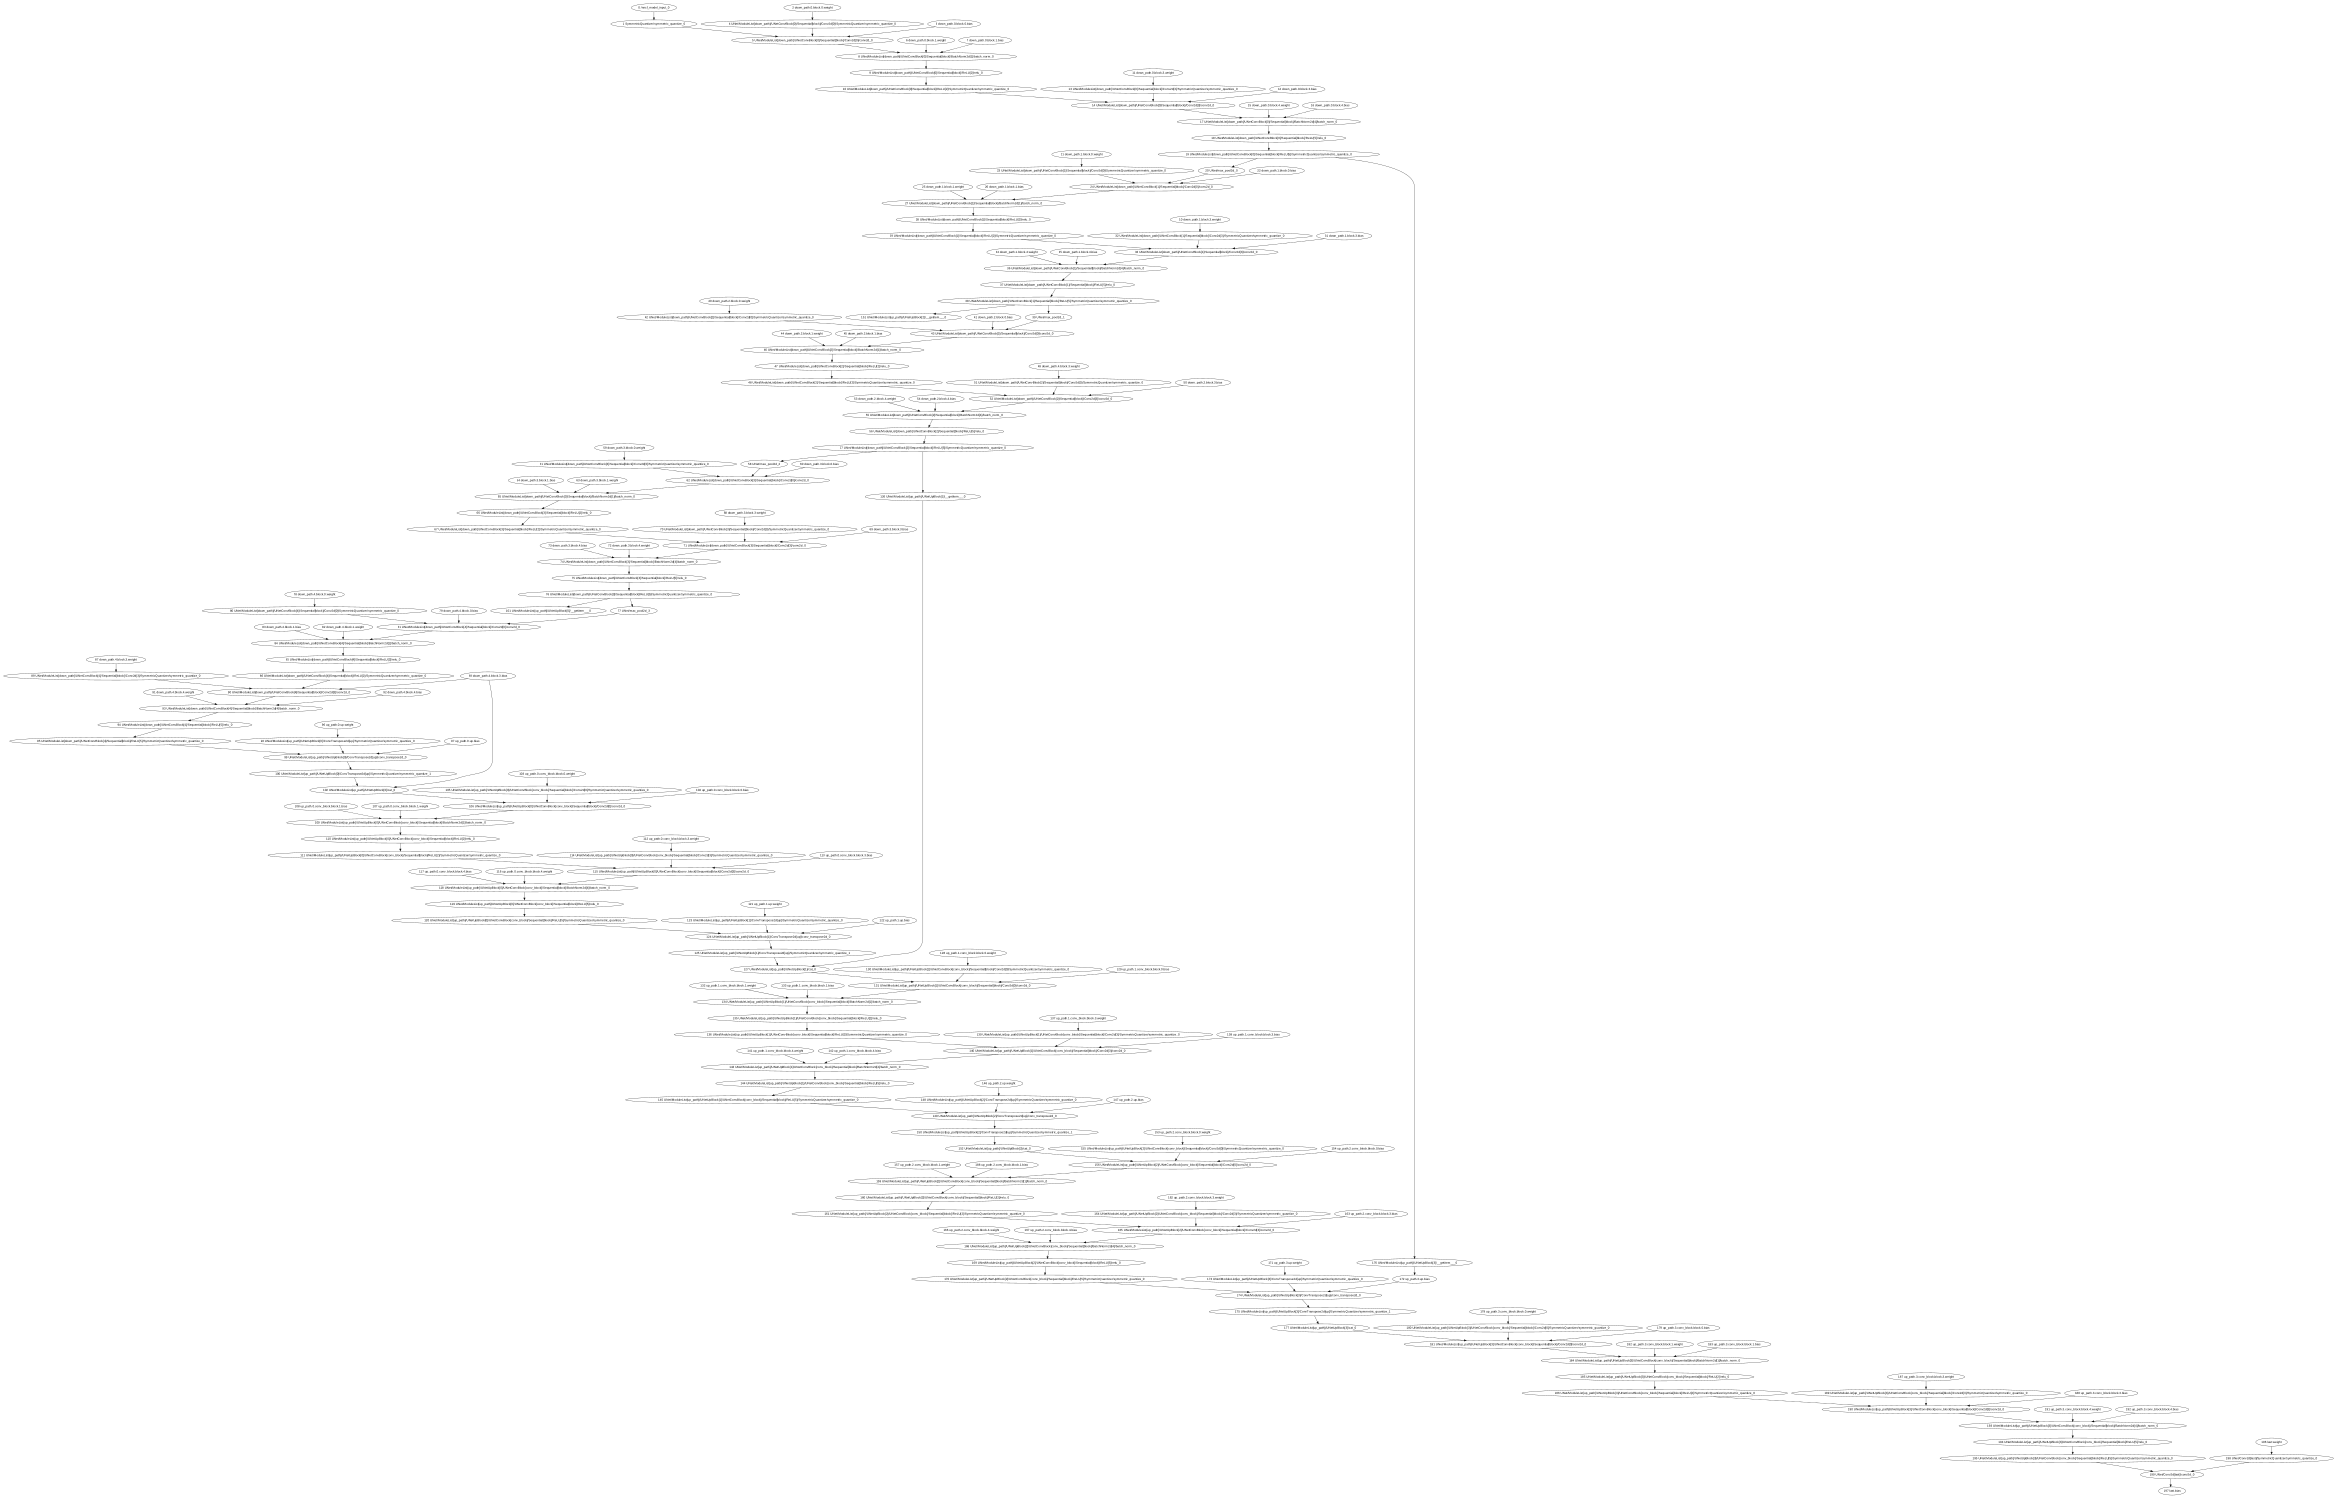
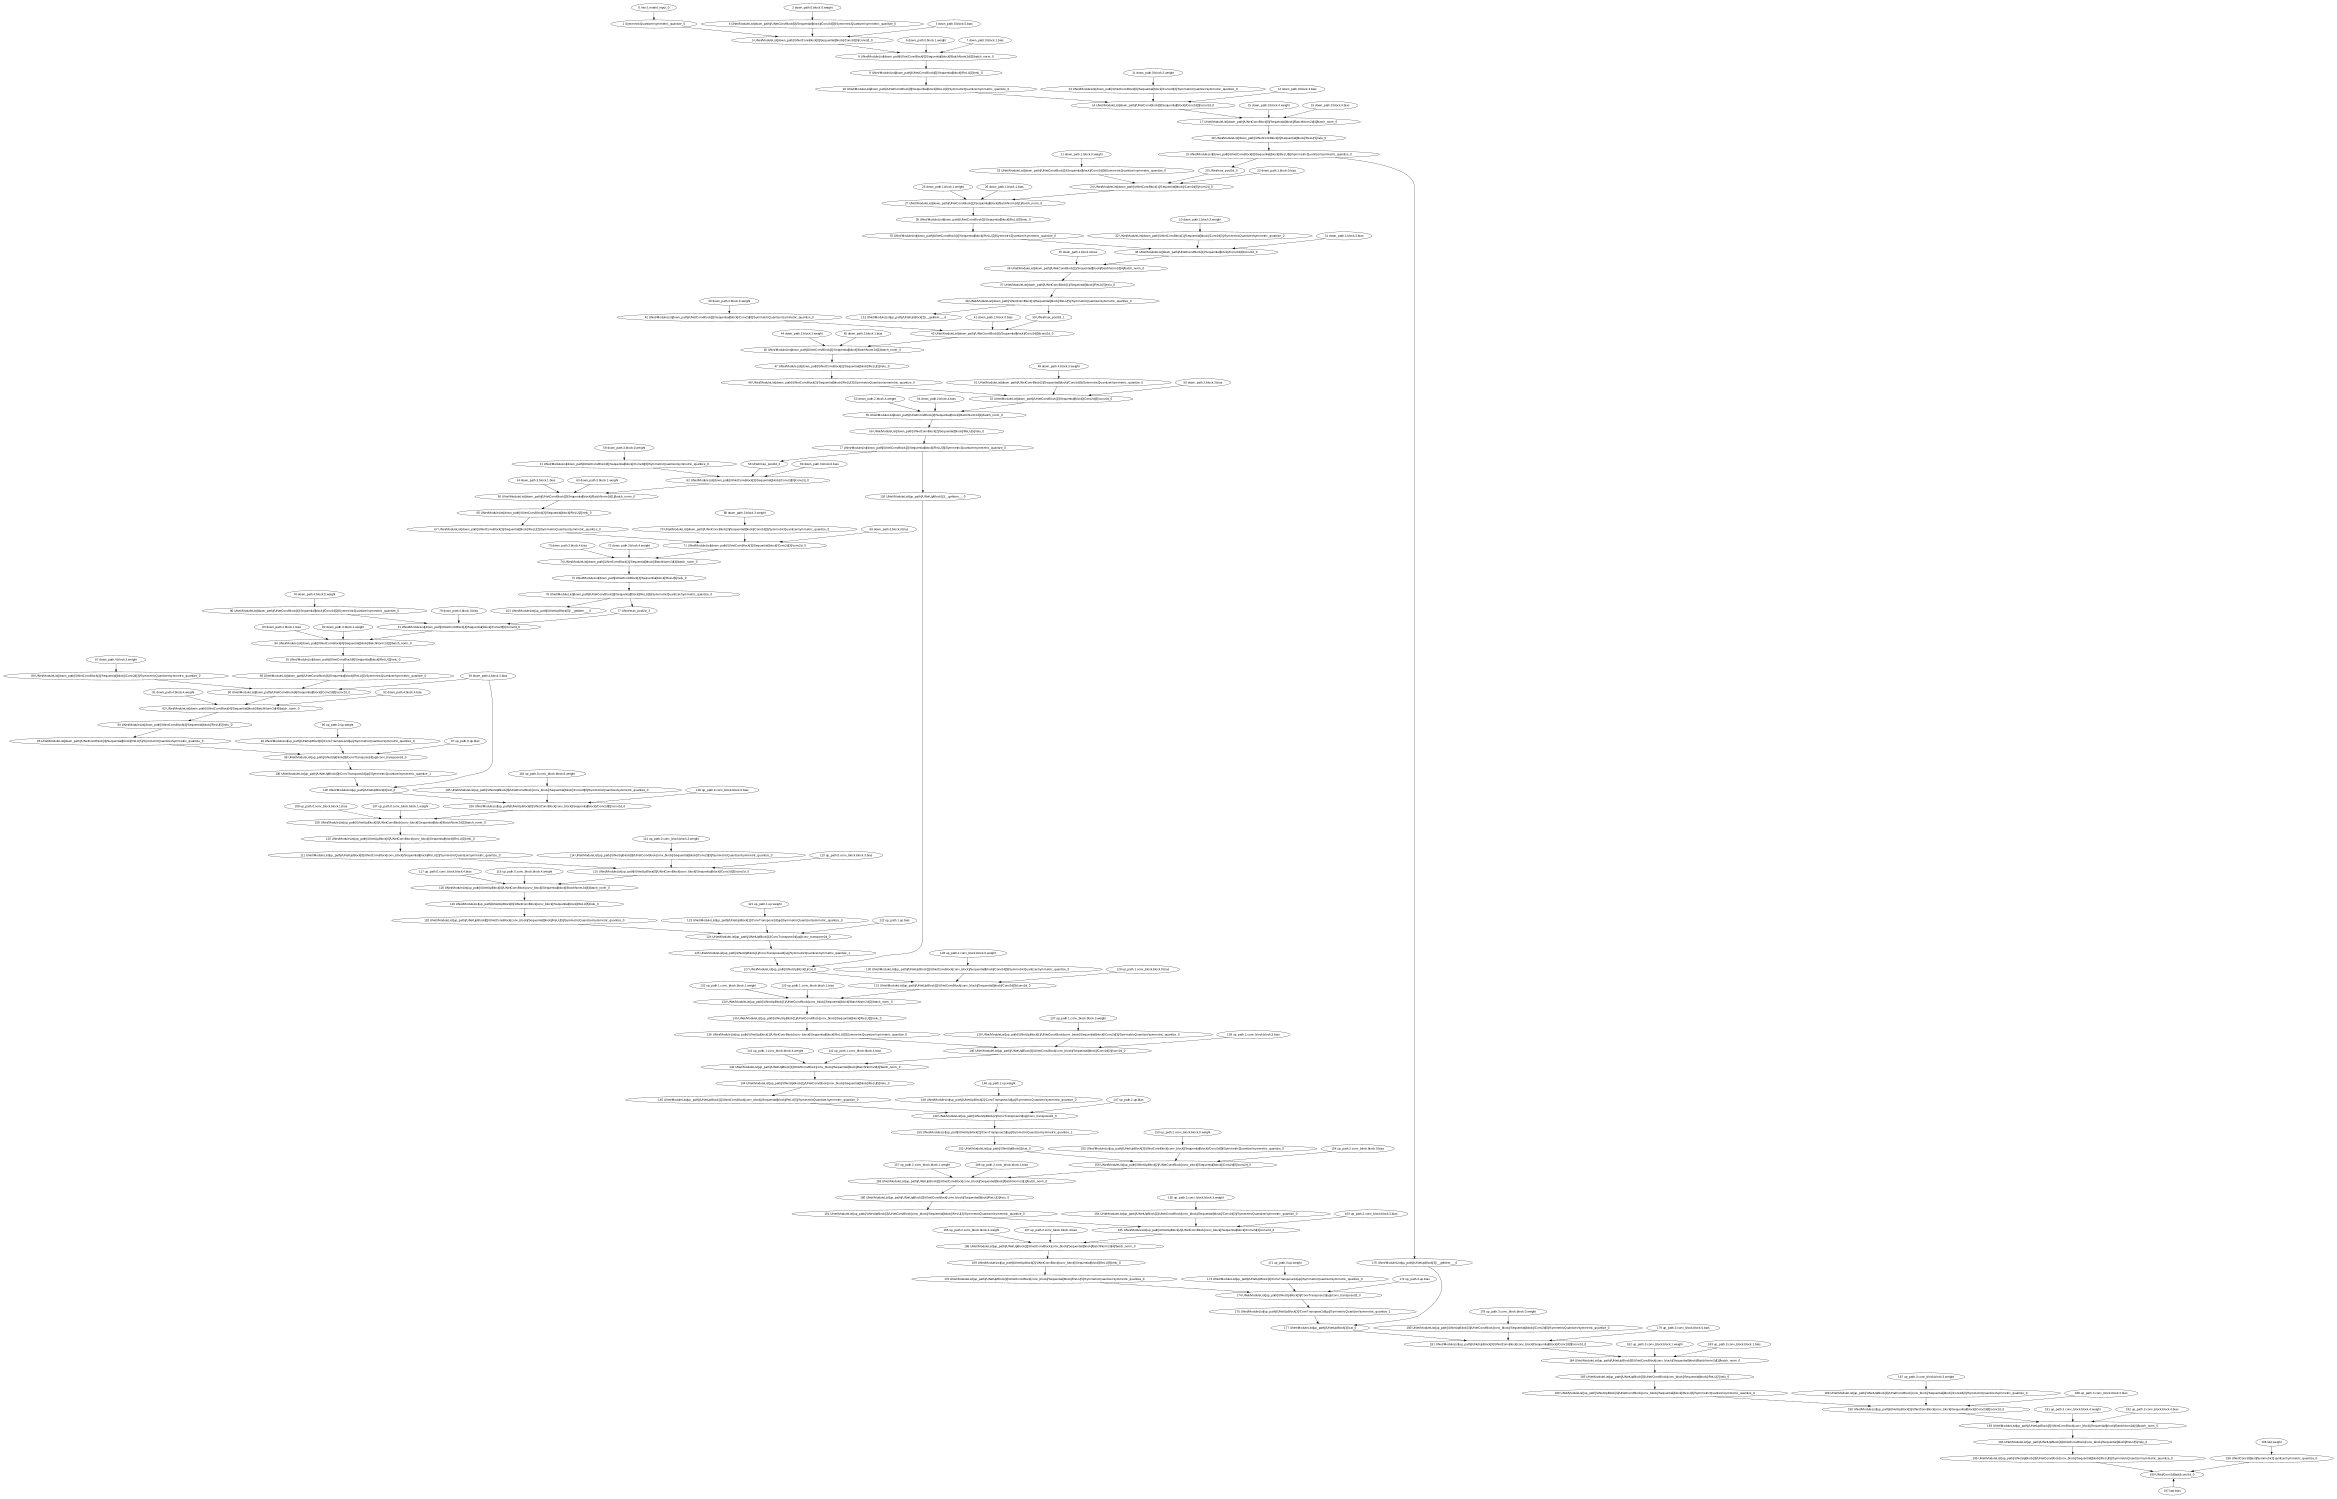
node "34 down_path.1.block.4.weight": removed
edge "176 UNet/ModuleList[up_path]/UNetUpBlock[3]/__getitem___0" -> "172 up_path.3.up.bias": now "176 UNet/ModuleList[up_path]/UNetUpBlock[3]/__getitem___0" -> "177 UNet/ModuleList[up_path]/UNetUpBlock[3]/cat_0"
edge "199 UNet/Conv2d[last]/conv2d_0" -> "197 last.bias": reversed
